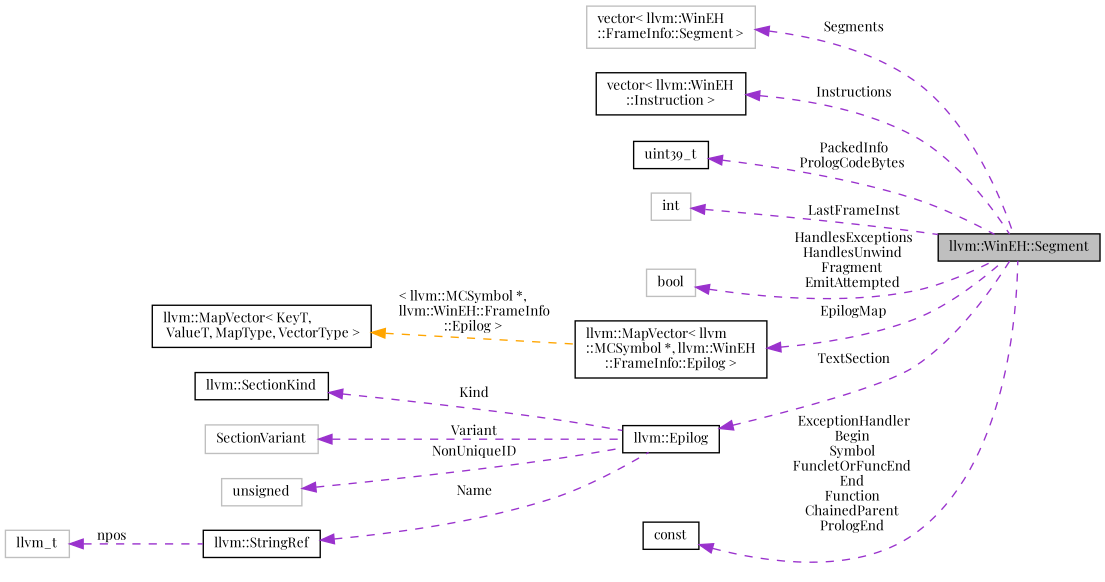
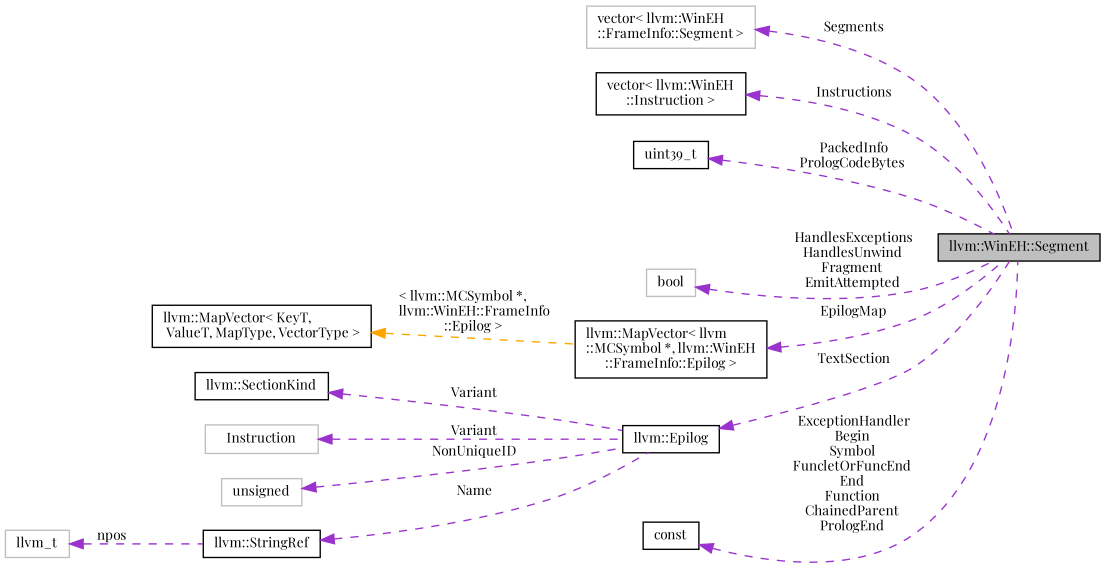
node "int": removed
edge "llvm::Epilog" -> "llvm::SectionKind": label " Kind" -> " Variant"
node "SectionVariant": label "SectionVariant" -> "Instruction"
